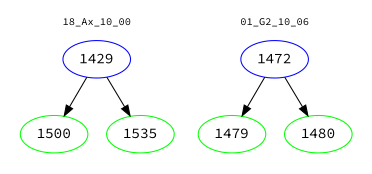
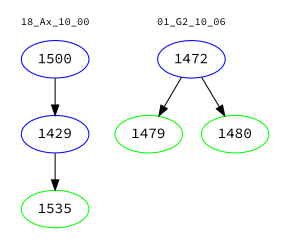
edge "1429" -> "1500": reversed
node "1500": color green -> blue
